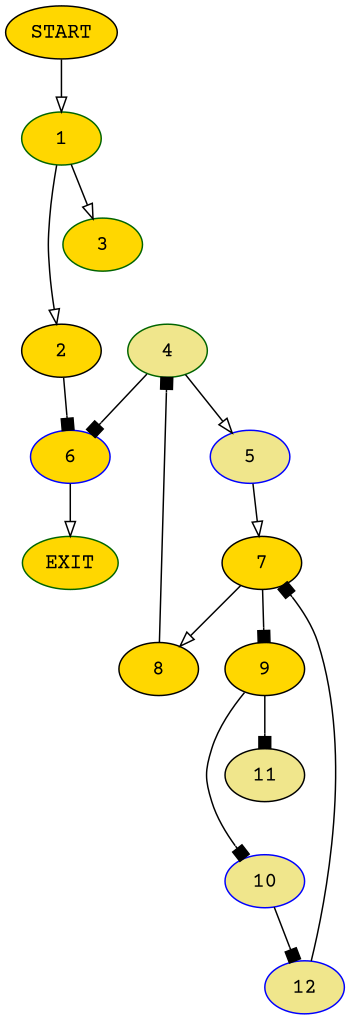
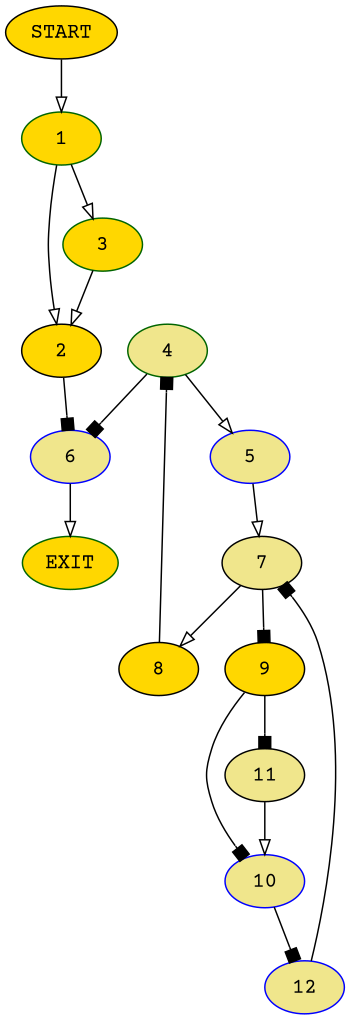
edge "3" -> "2": added
node "6": fillcolor gold -> khaki
node "7": fillcolor gold -> khaki
edge "11" -> "10": added
